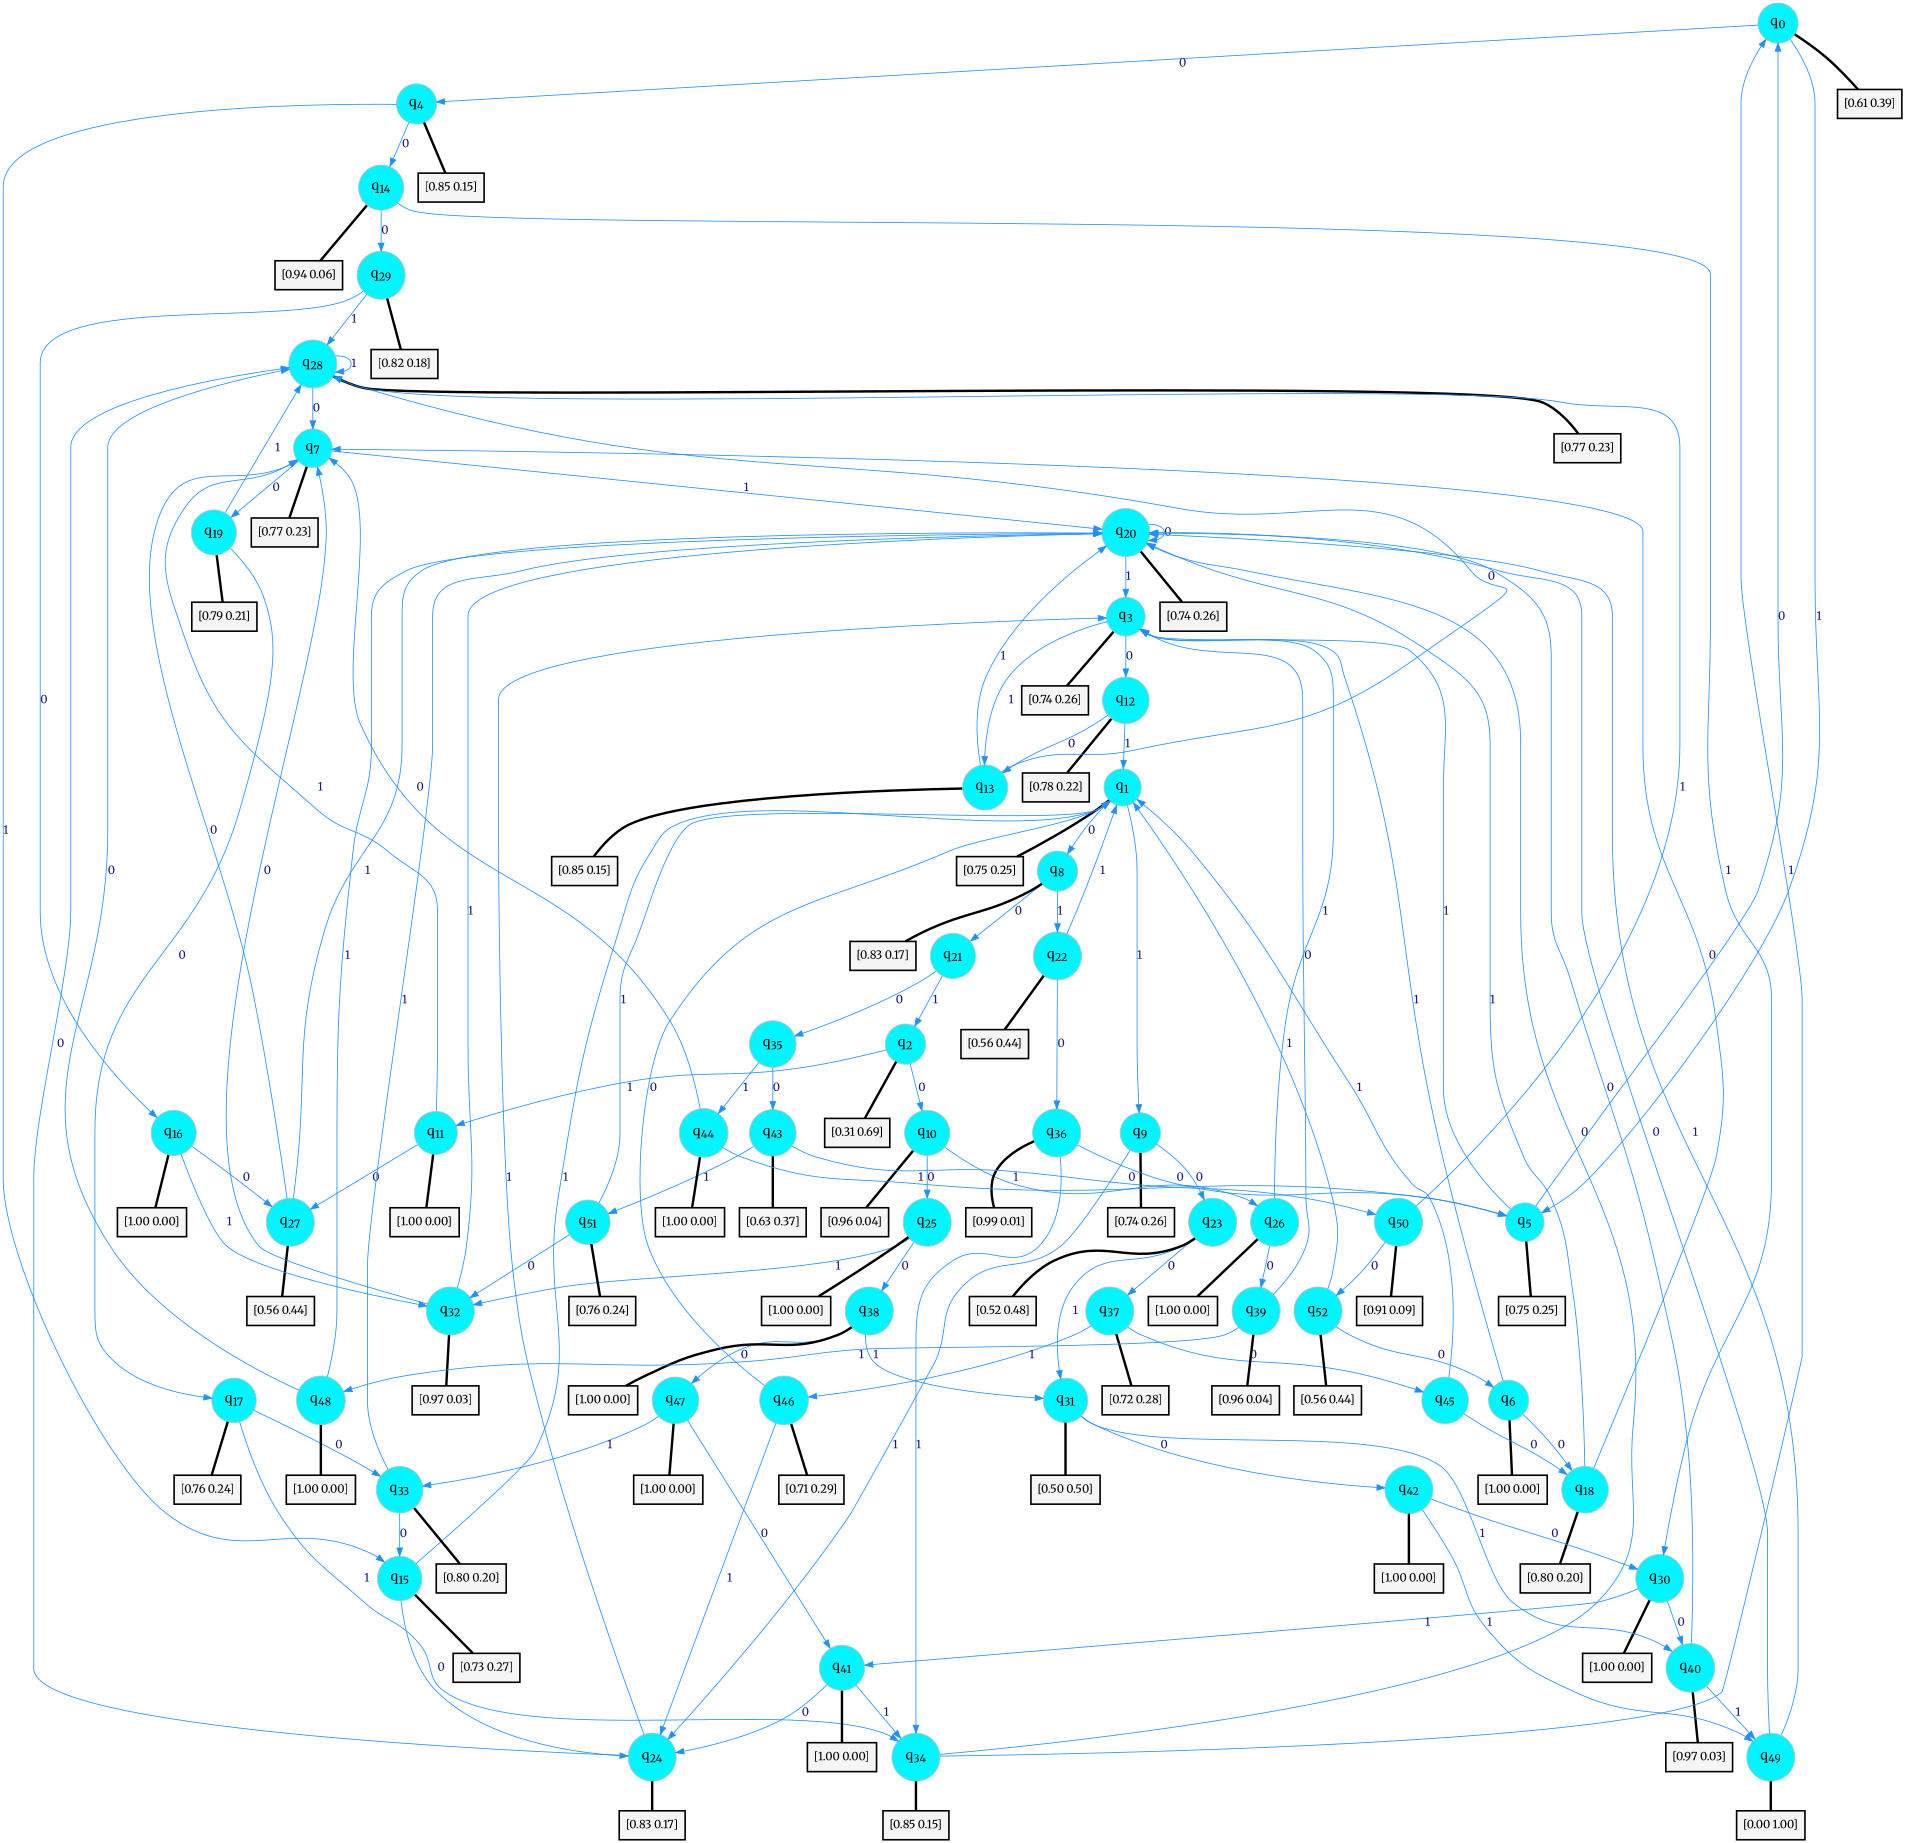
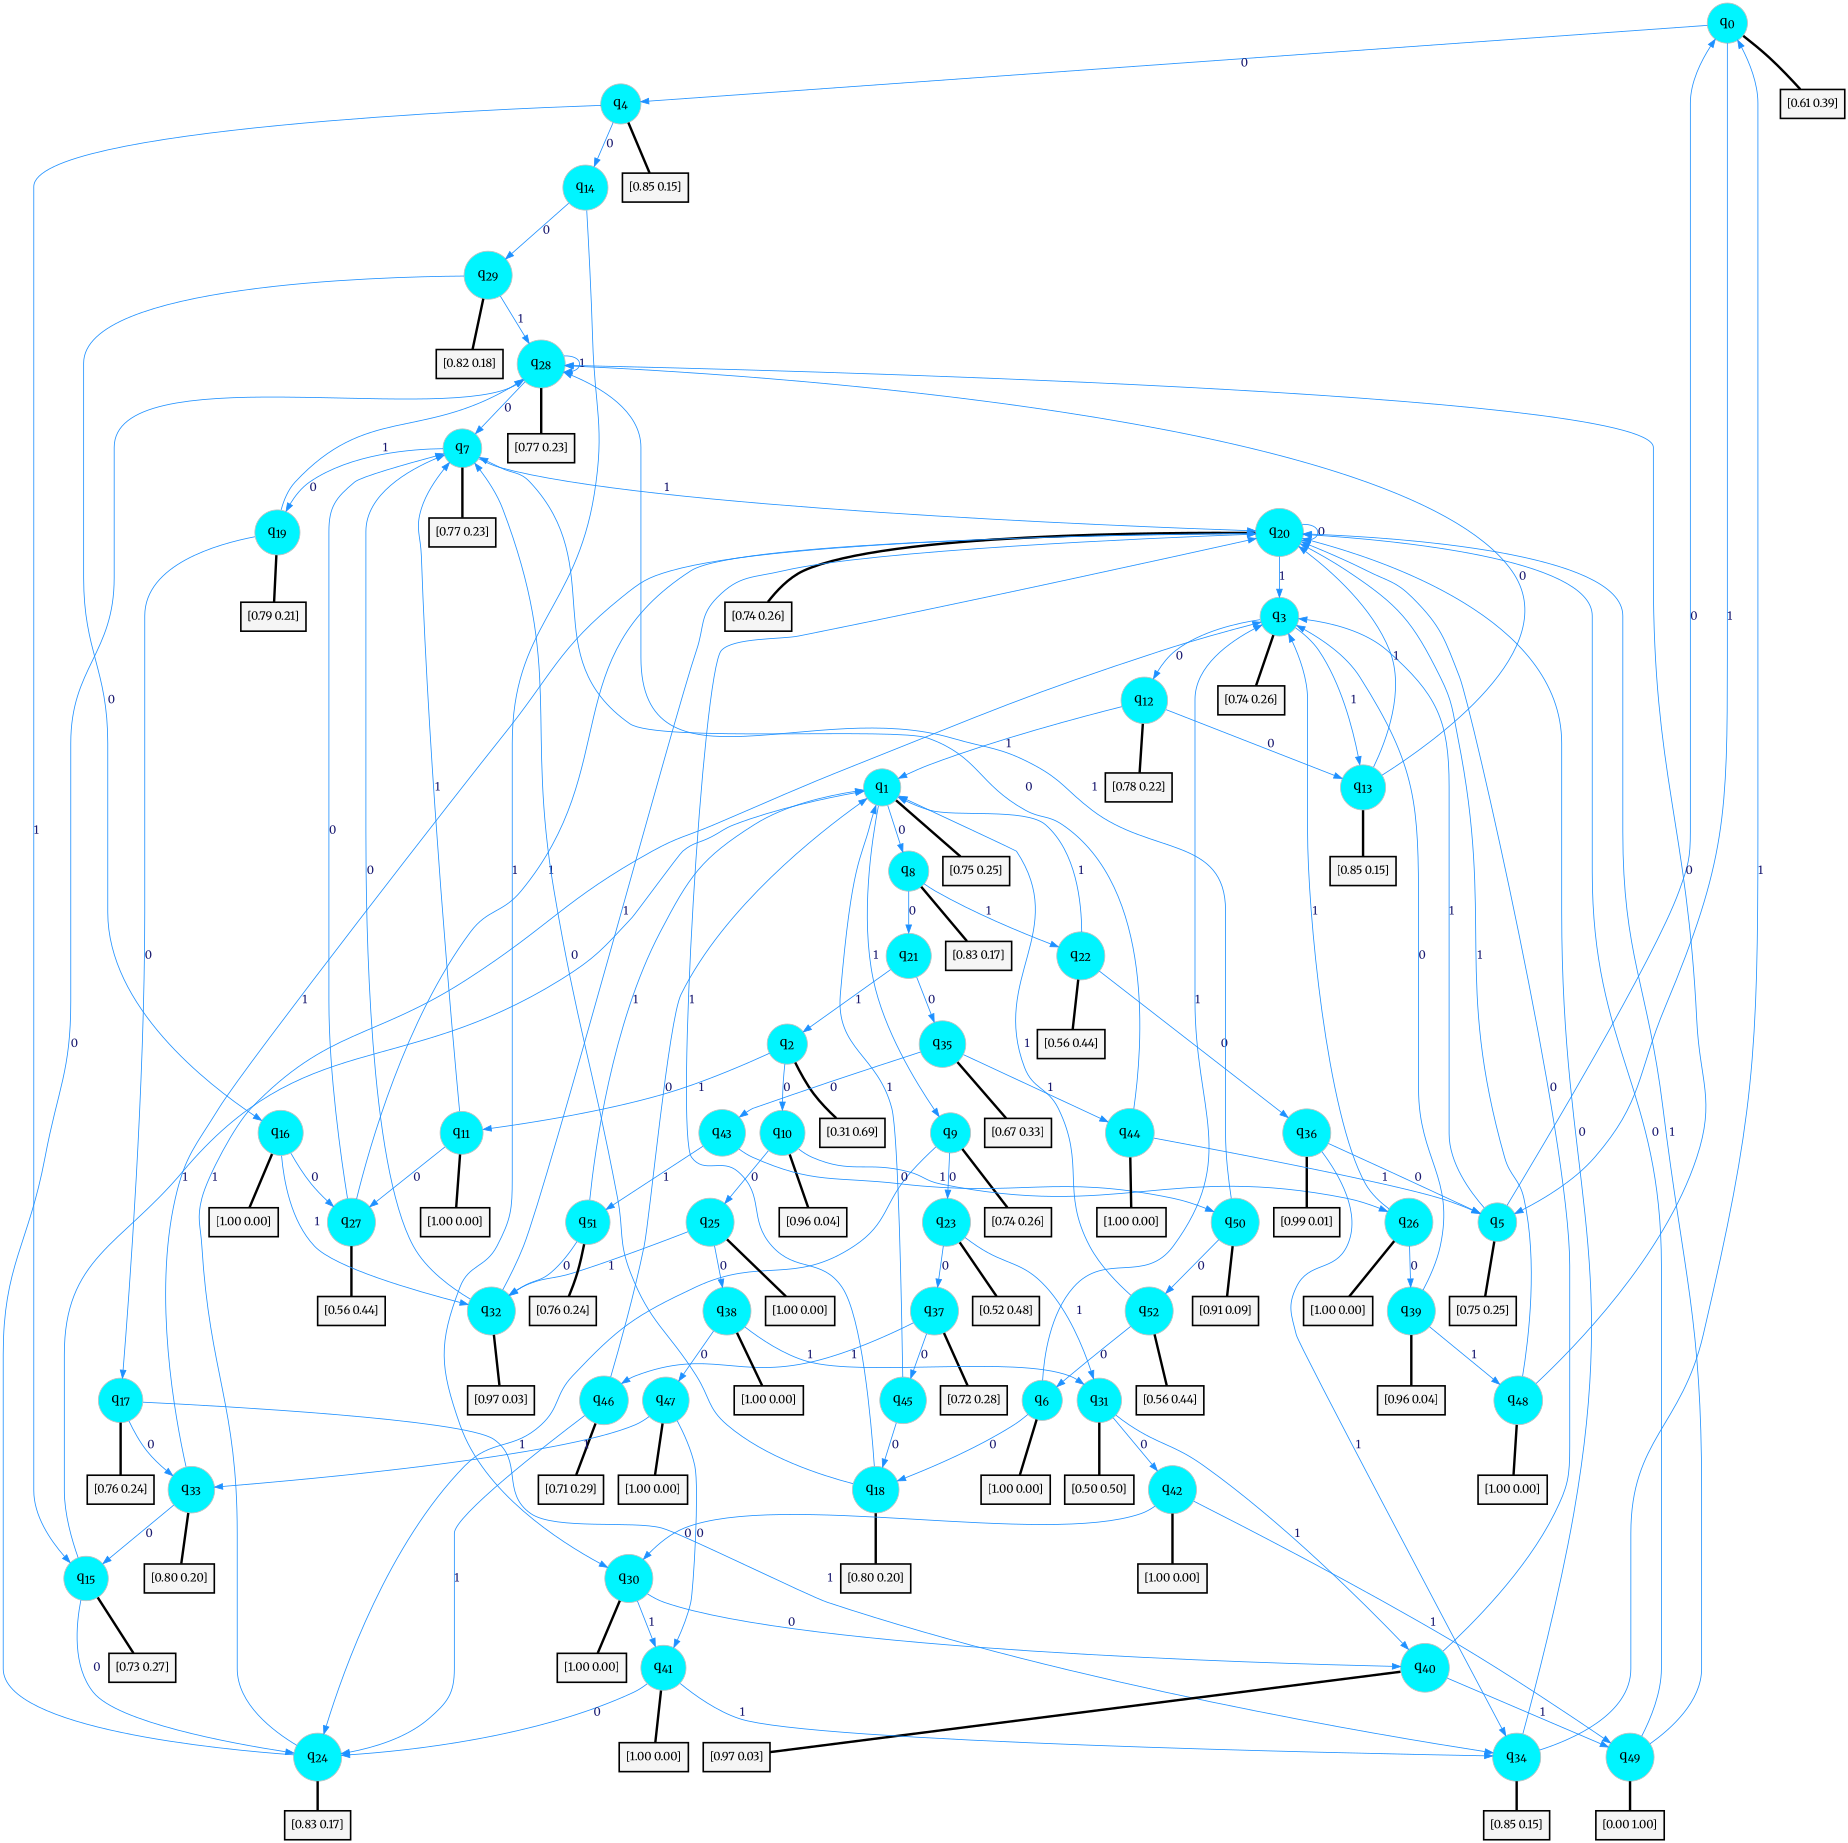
node "[0.94 0.06]": removed
node "[0.67 0.33]": added
node "[0.63 0.37]": removed
